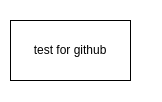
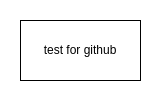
node "test for github": moved (71, 51) -> (81, 51)
